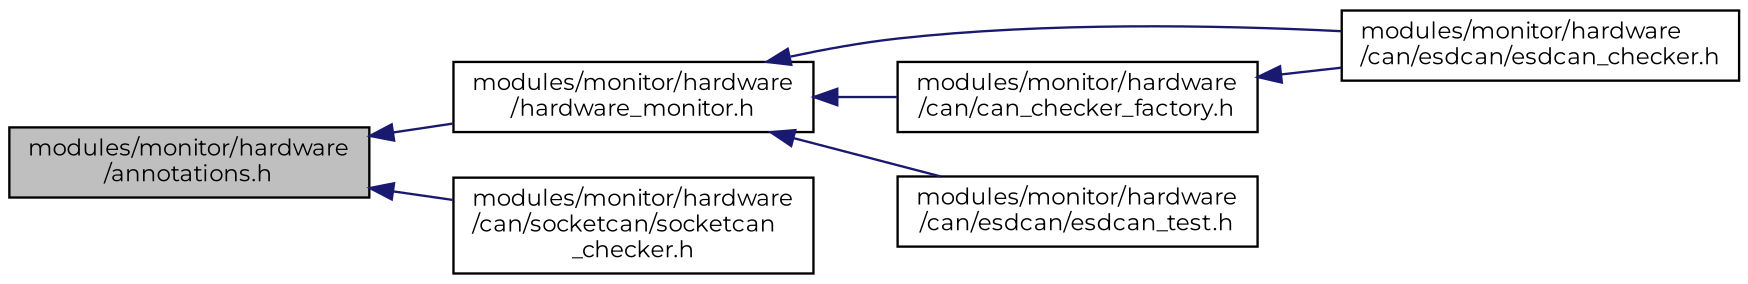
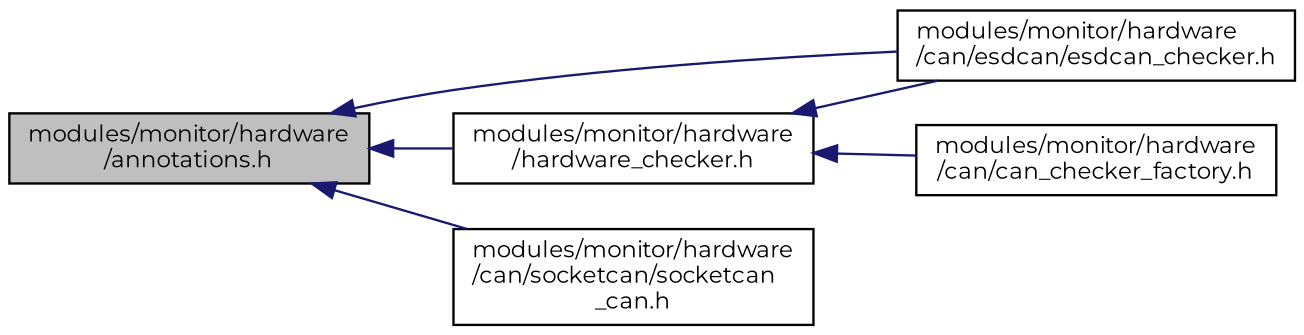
edge "modules/monitor/hardware /can/esdcan/esdcan_checker.h" -> "modules/monitor/hardware /can/can_checker_factory.h": now "modules/monitor/hardware /can/esdcan/esdcan_checker.h" -> "modules/monitor/hardware /annotations.h"
node "modules/monitor/hardware /hardware_monitor.h": label "modules/monitor/hardware /hardware_monitor.h" -> "modules/monitor/hardware /hardware_checker.h"
node "modules/monitor/hardware /can/esdcan/esdcan_test.h": removed
node "modules/monitor/hardware /can/socketcan/socketcan _checker.h": label "modules/monitor/hardware /can/socketcan/socketcan _checker.h" -> "modules/monitor/hardware /can/socketcan/socketcan _can.h"
